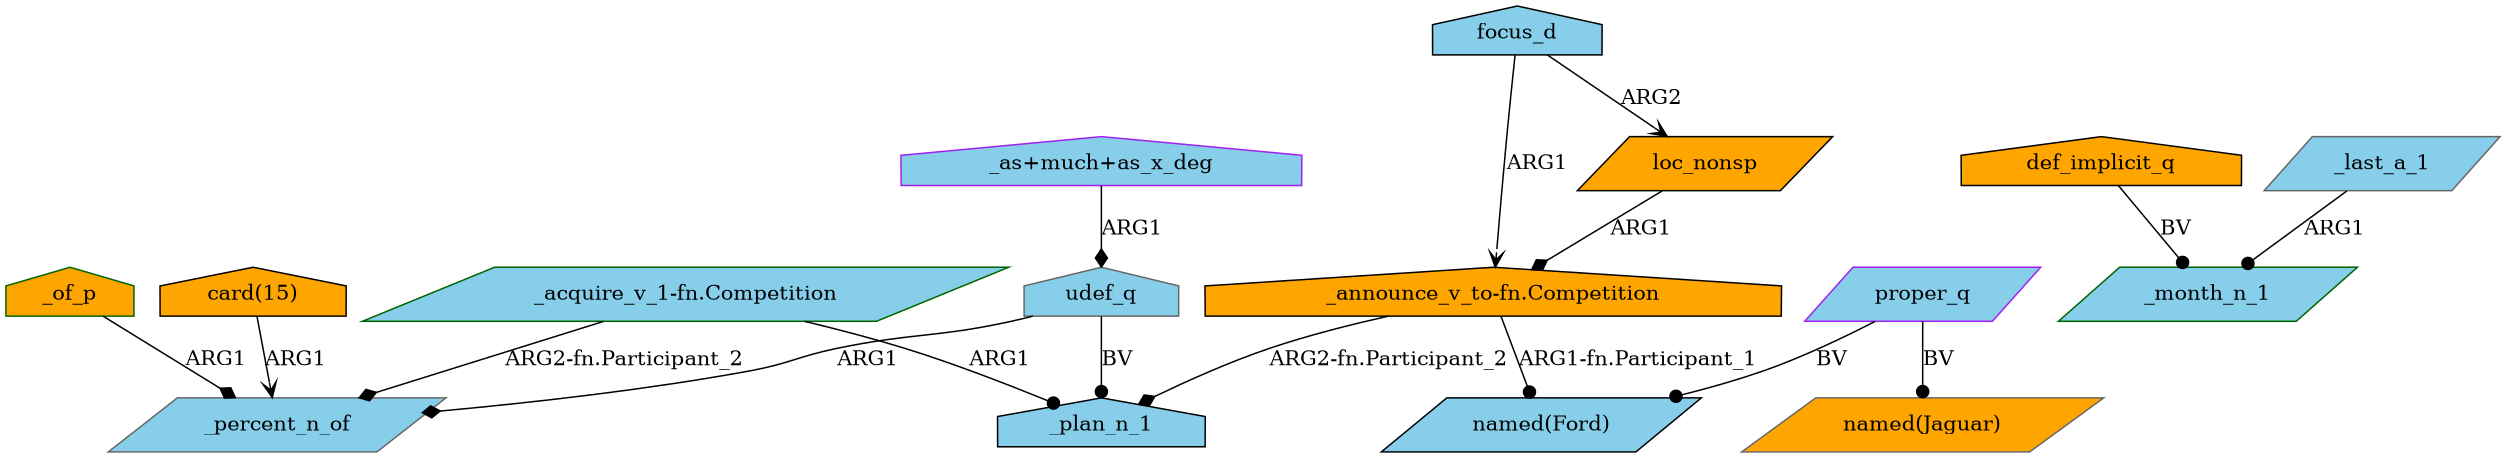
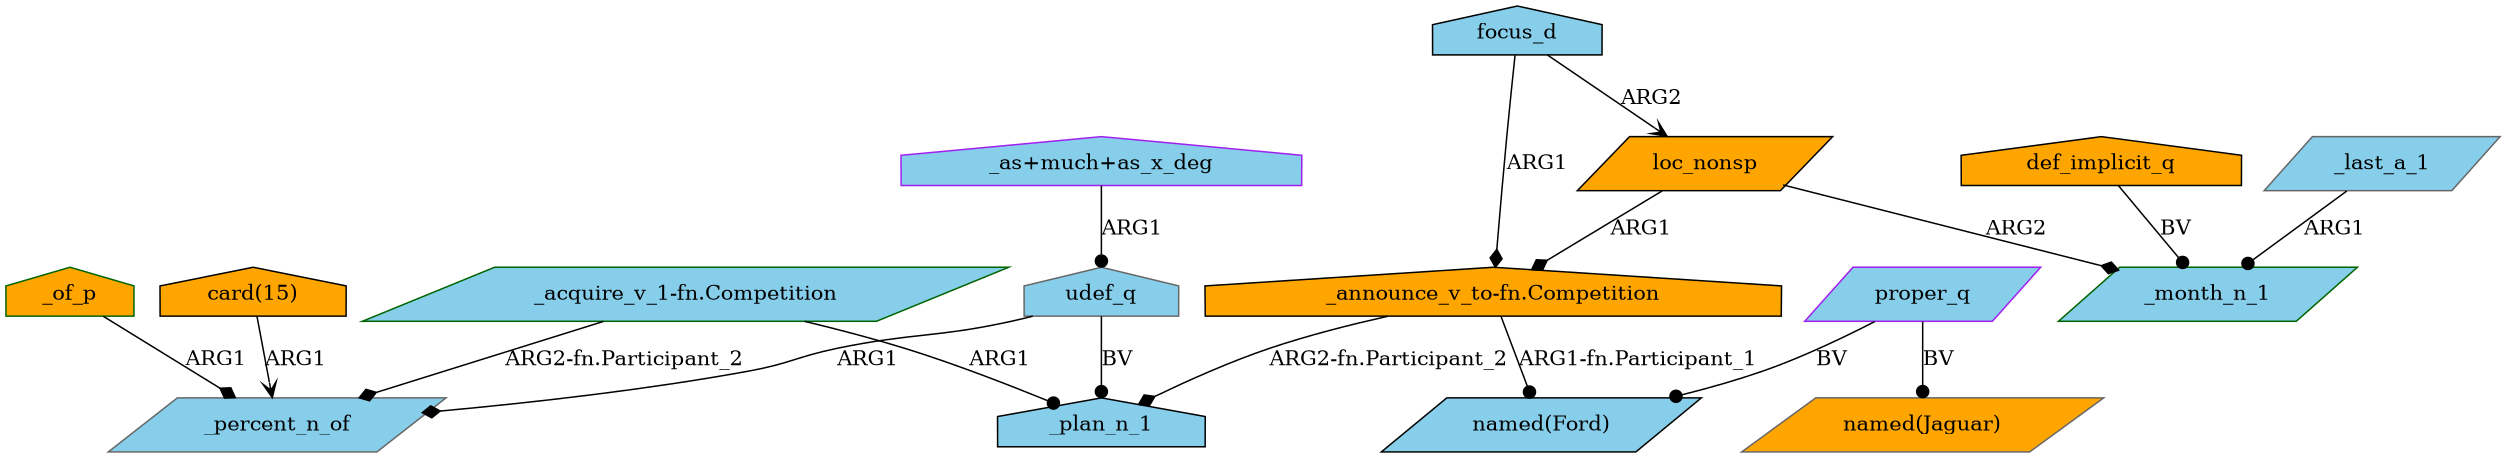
edge "focus_d" -> "_announce_v_to-fn.Competition": arrowhead vee -> diamond
edge "_as+much+as_x_deg" -> "udef_q": arrowhead diamond -> dot
edge "loc_nonsp" -> "_month_n_1": added, label "ARG2"
